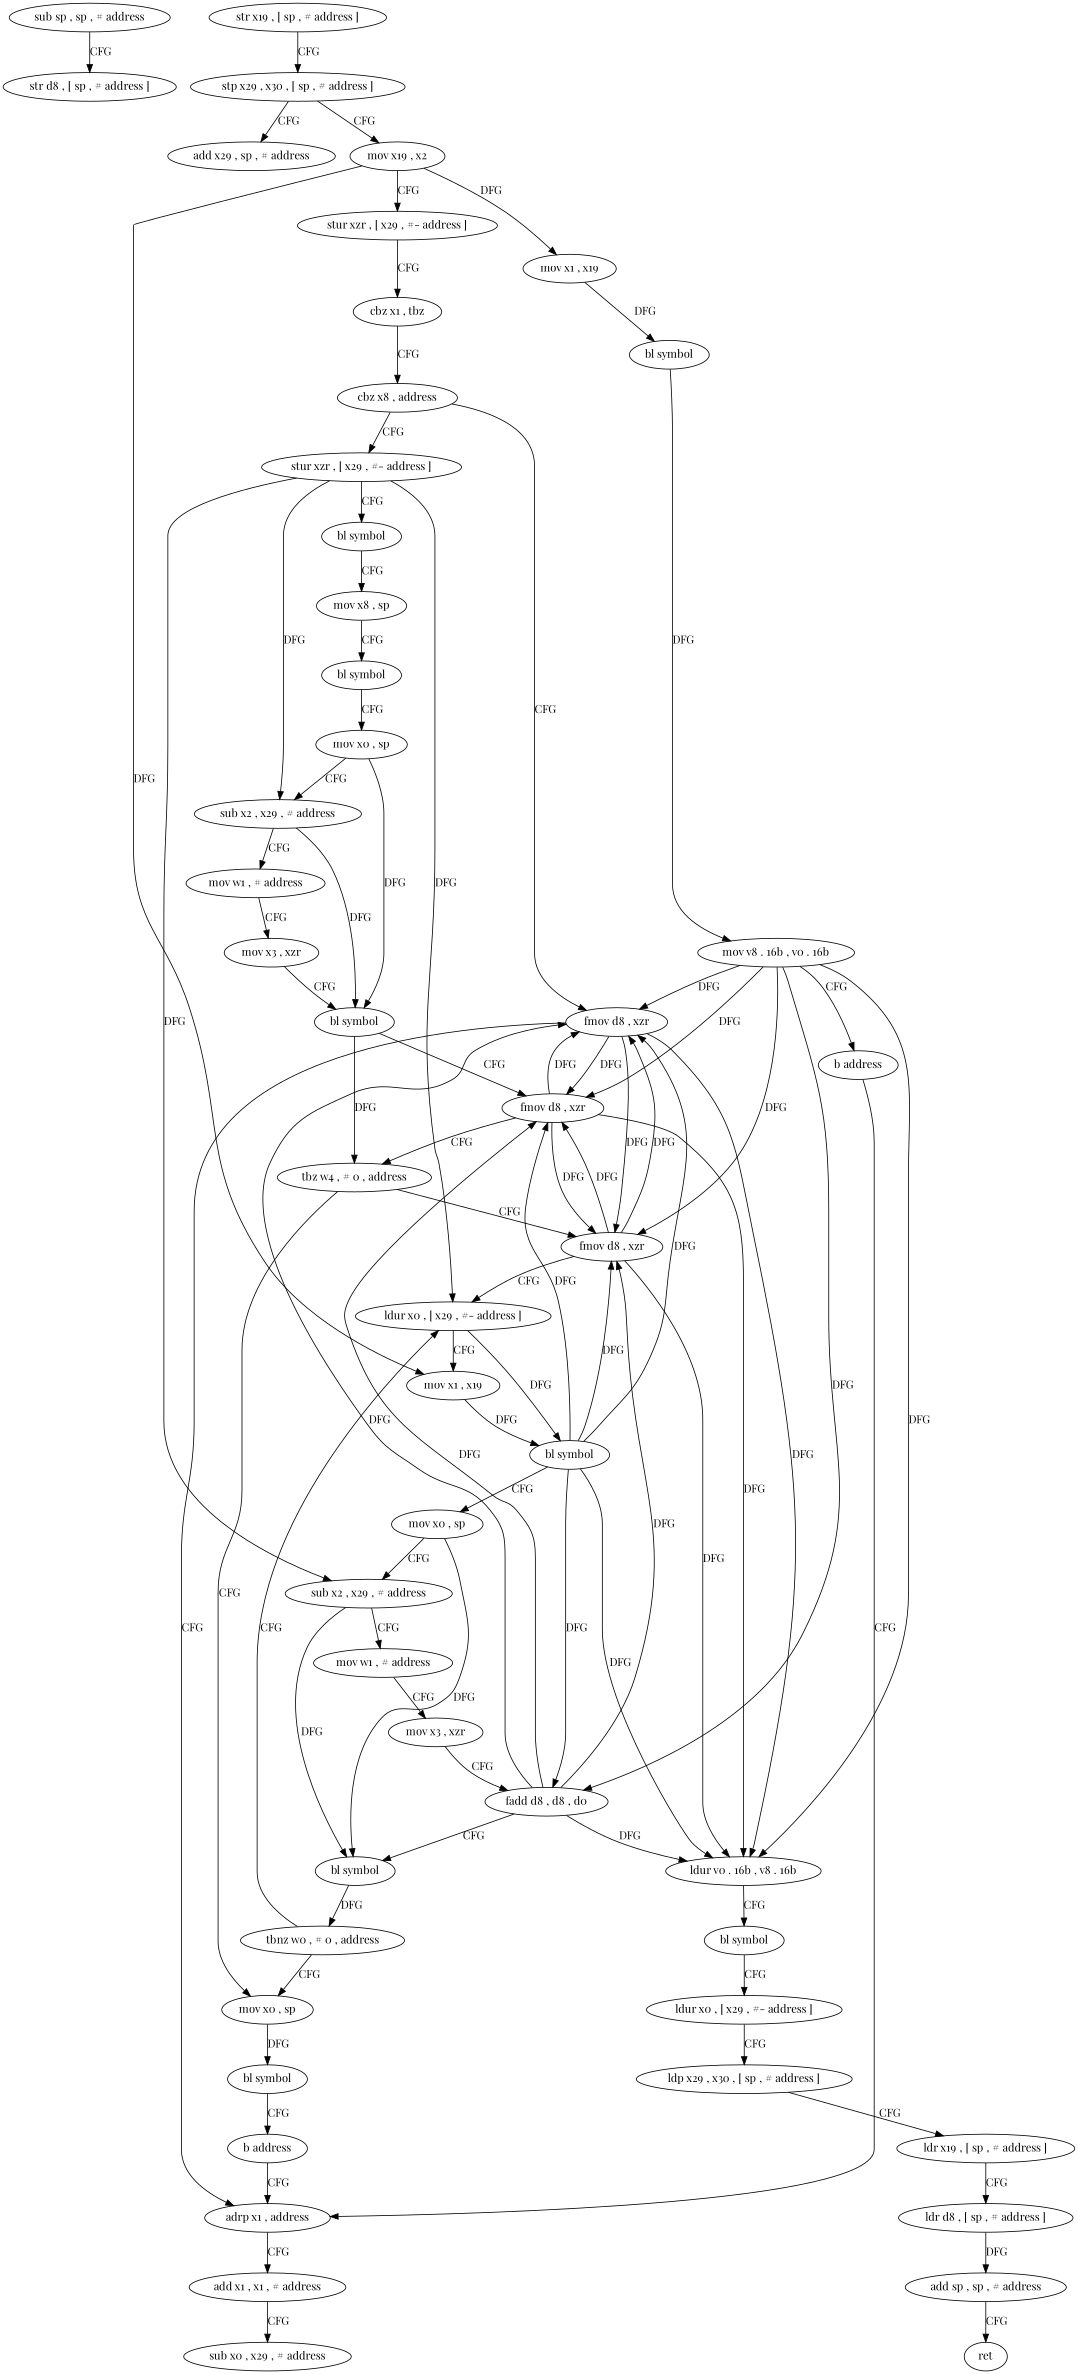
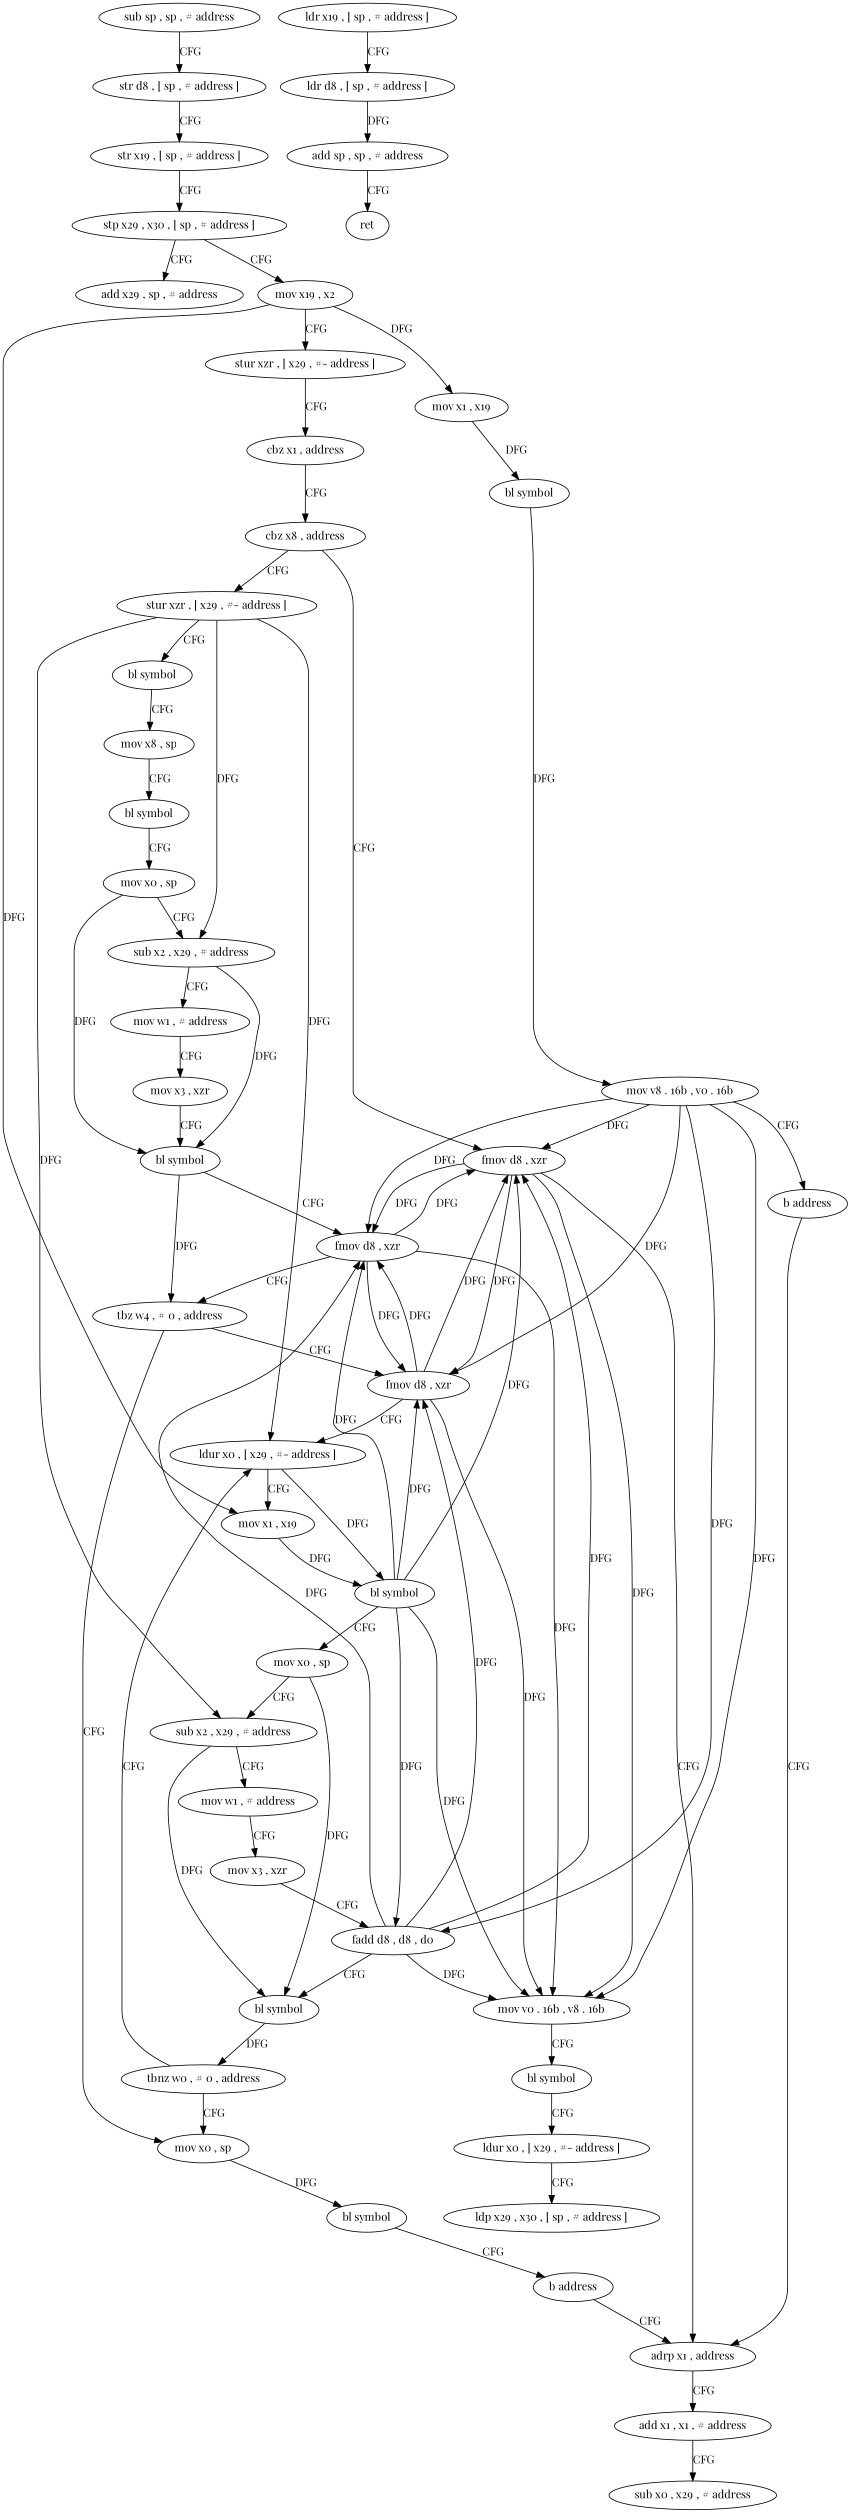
edge "str d8 , [ sp , # address ]" -> "str x19 , [ sp , # address ]": added, label "CFG"
node "cbz x1 , tbz": label "cbz x1 , tbz" -> "cbz x1 , address"
node "ldur v0 . 16b , v8 . 16b": label "ldur v0 . 16b , v8 . 16b" -> "mov v0 . 16b , v8 . 16b"
edge "ldp x29 , x30 , [ sp , # address ]" -> "ldr x19 , [ sp , # address ]": removed, label "CFG"
